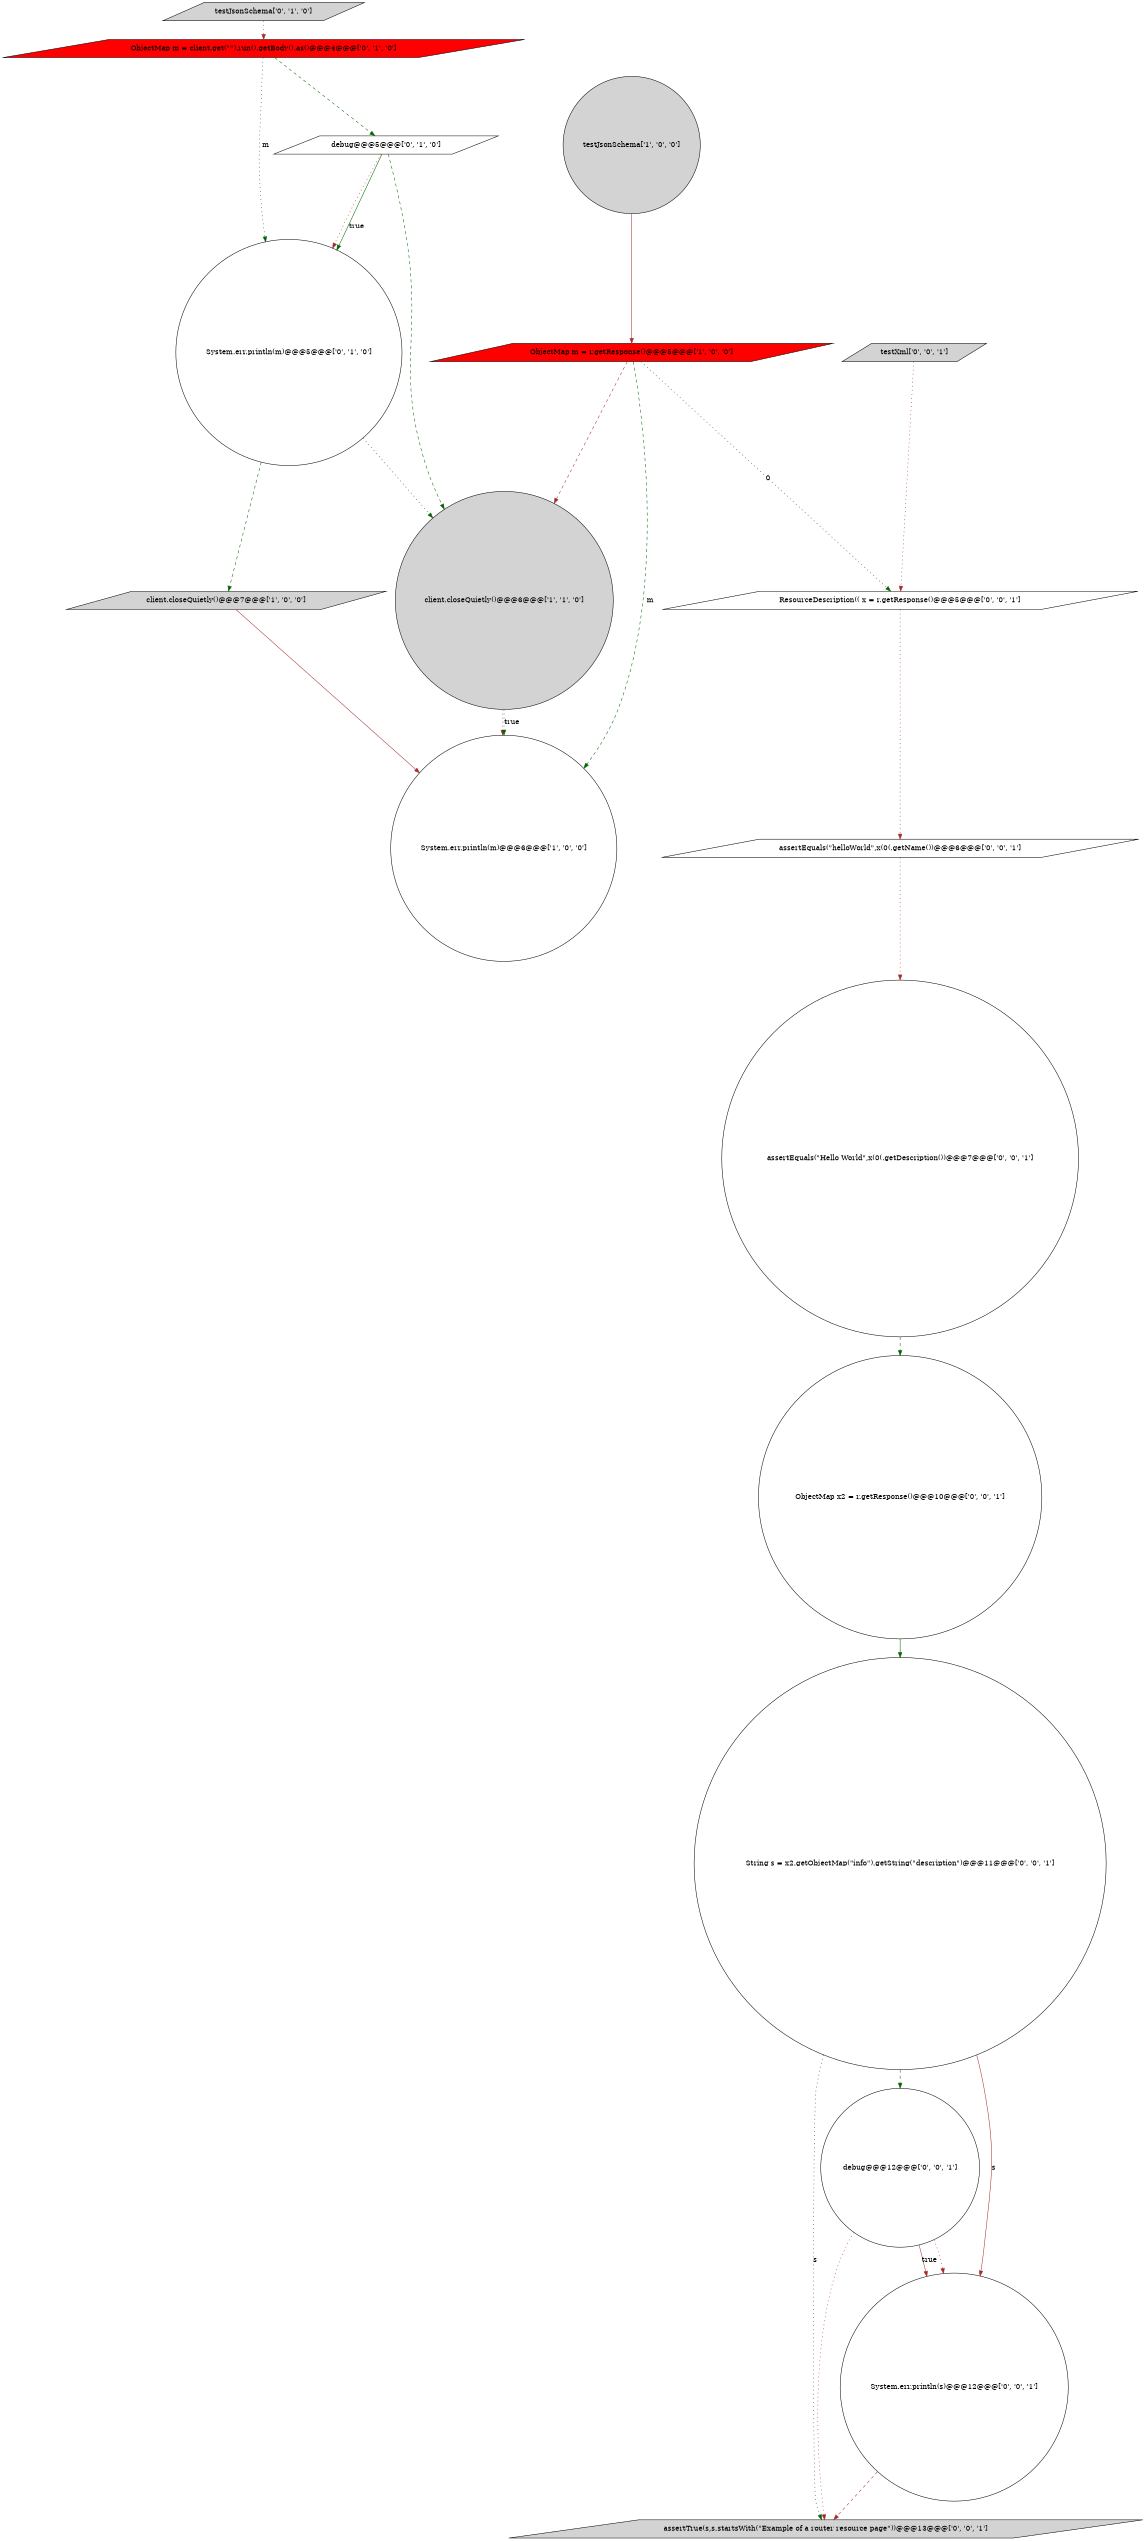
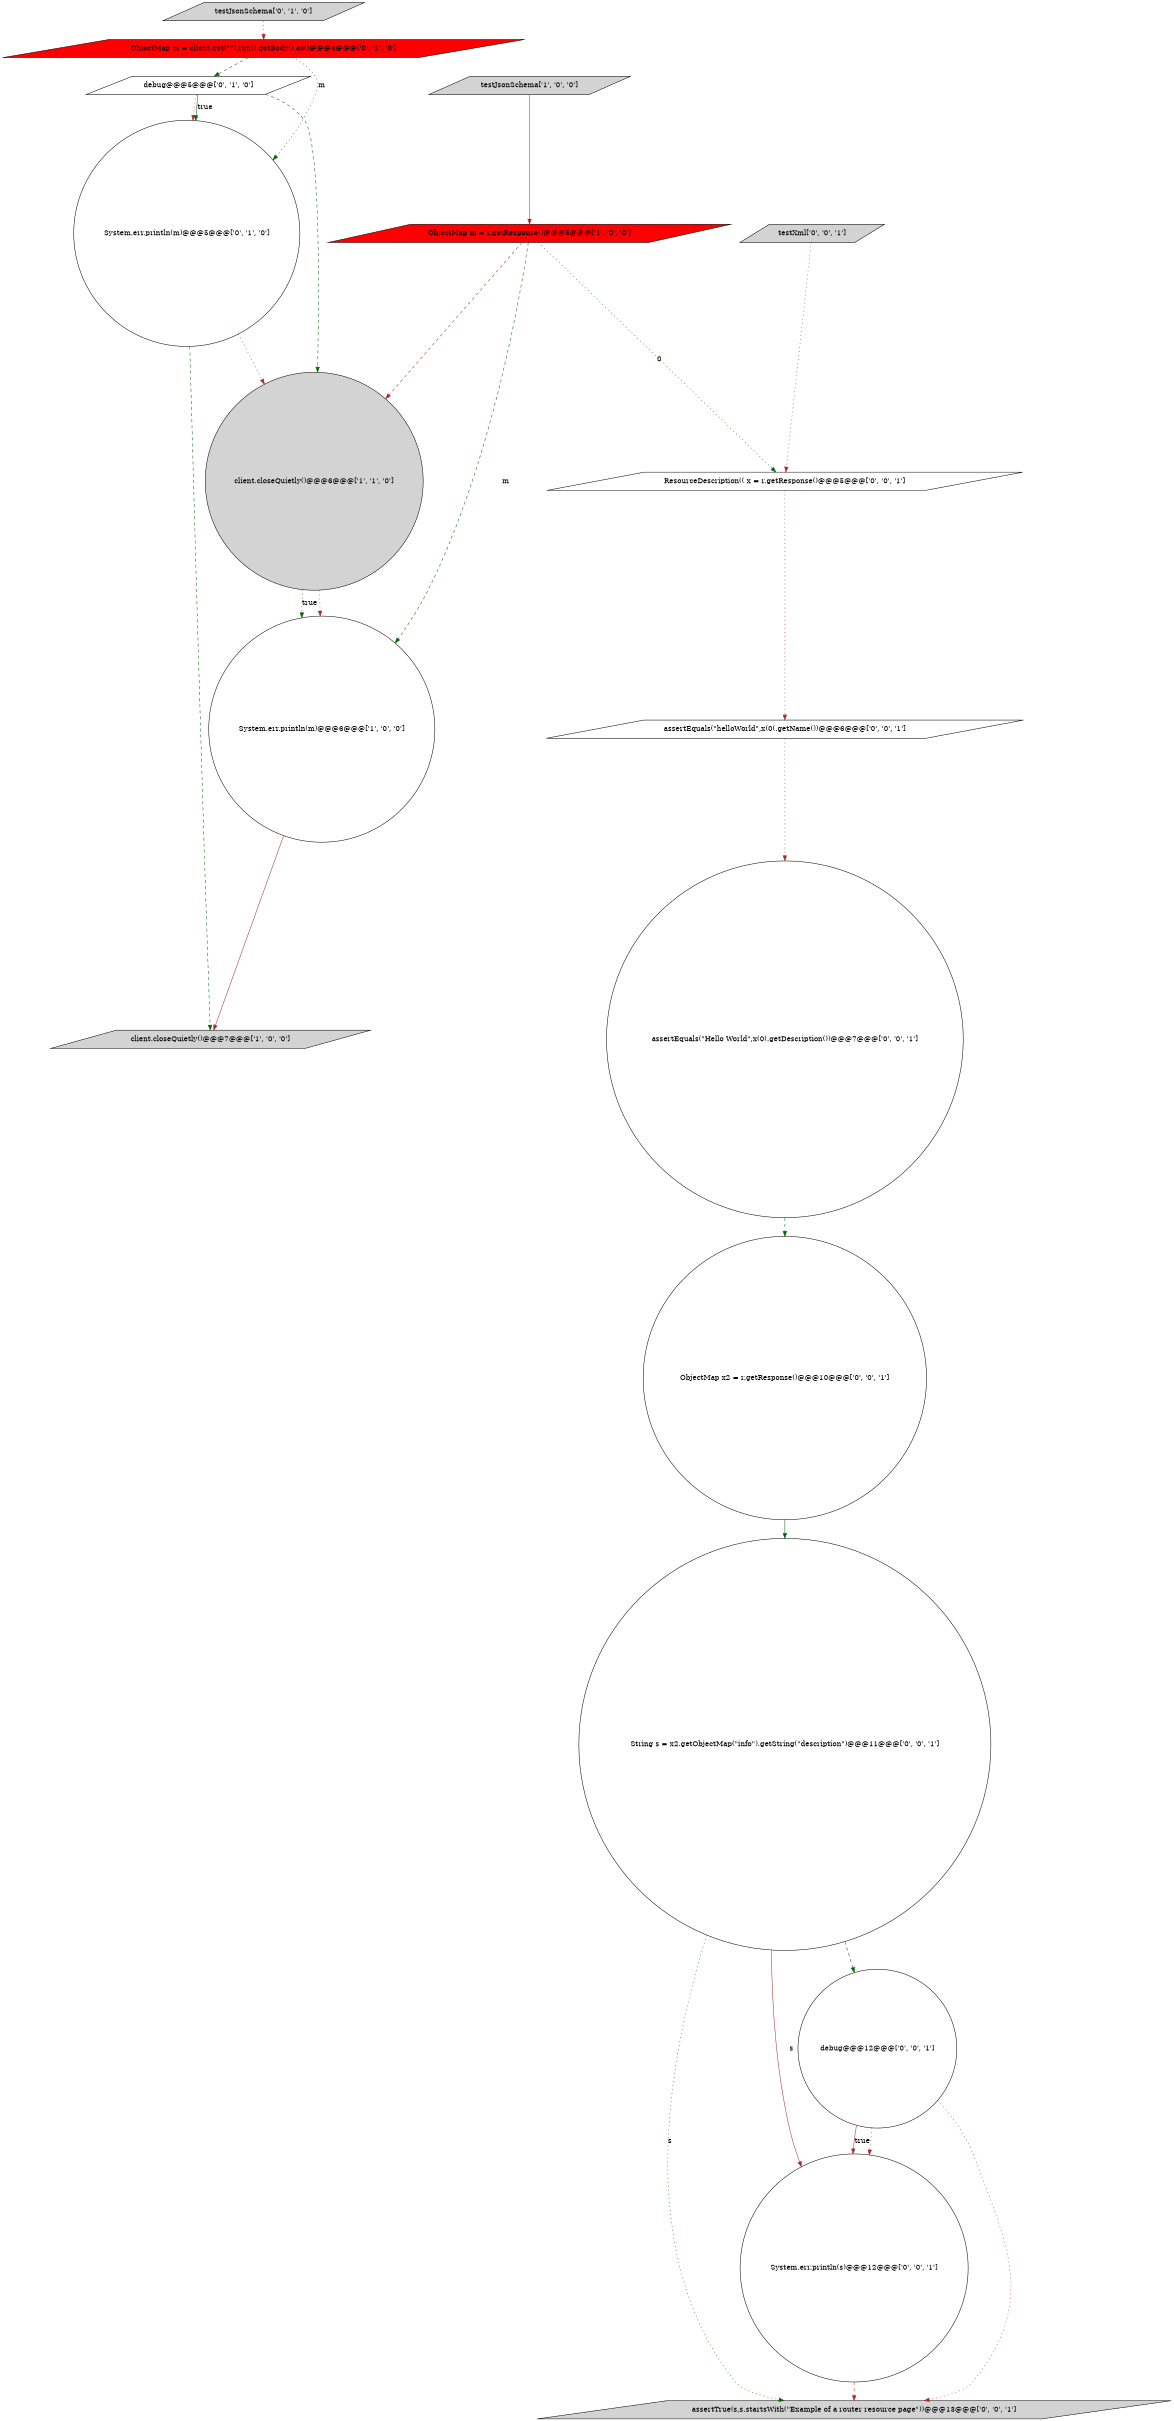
node "testJsonSchema['1', '0', '0']": shape circle -> parallelogram
edge "System.err.println(m)@@@5@@@['0', '1', '0']" -> "client.closeQuietly()@@@6@@@['1', '1', '0']": color darkgreen -> brown
edge "client.closeQuietly()@@@7@@@['1', '0', '0']" -> "System.err.println(m)@@@6@@@['1', '0', '0']": reversed
